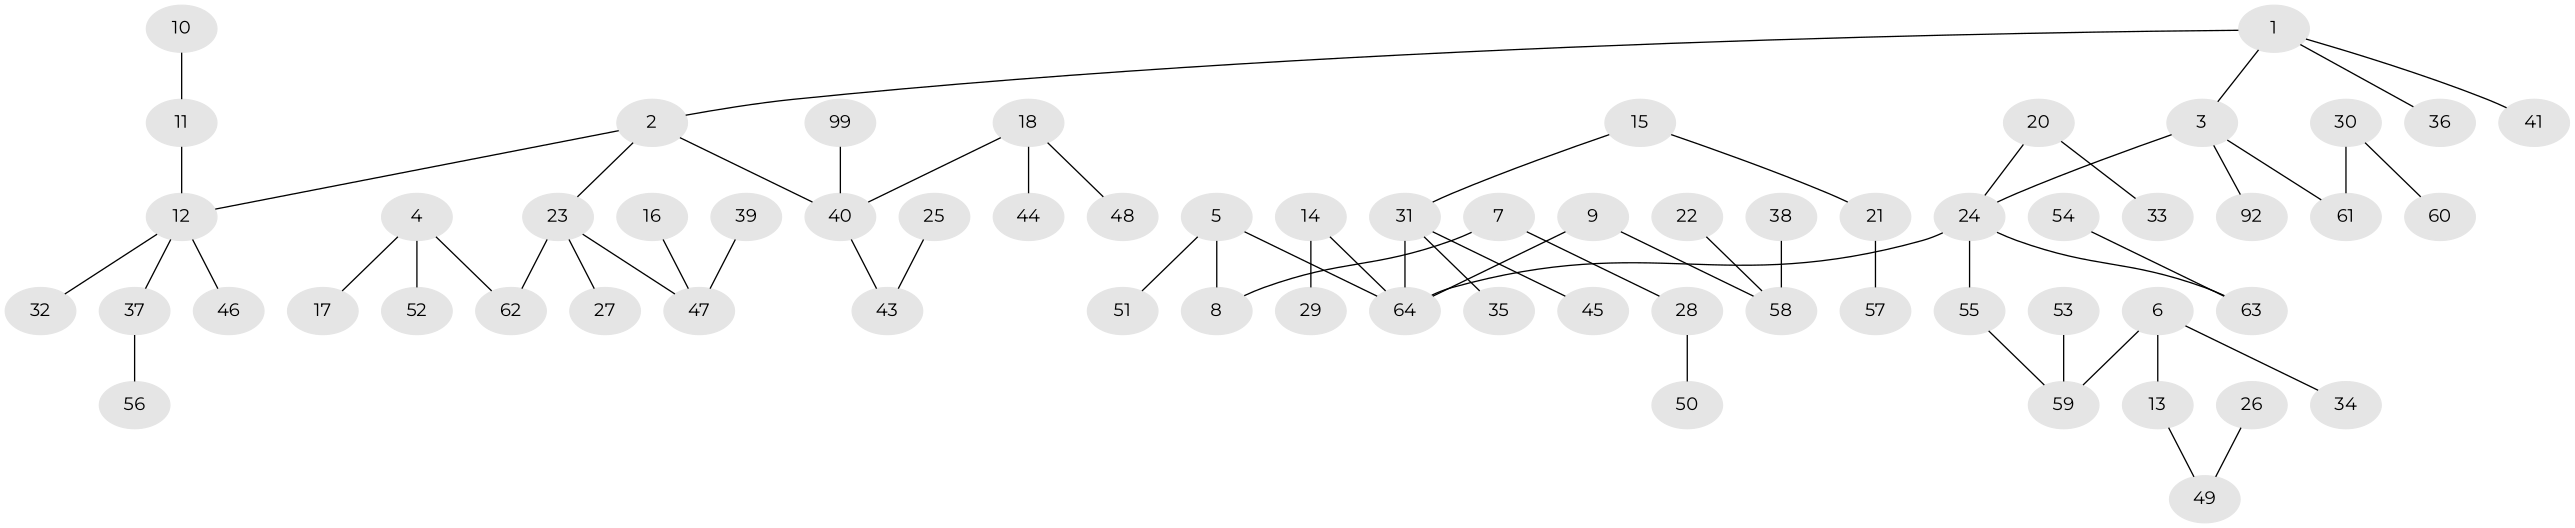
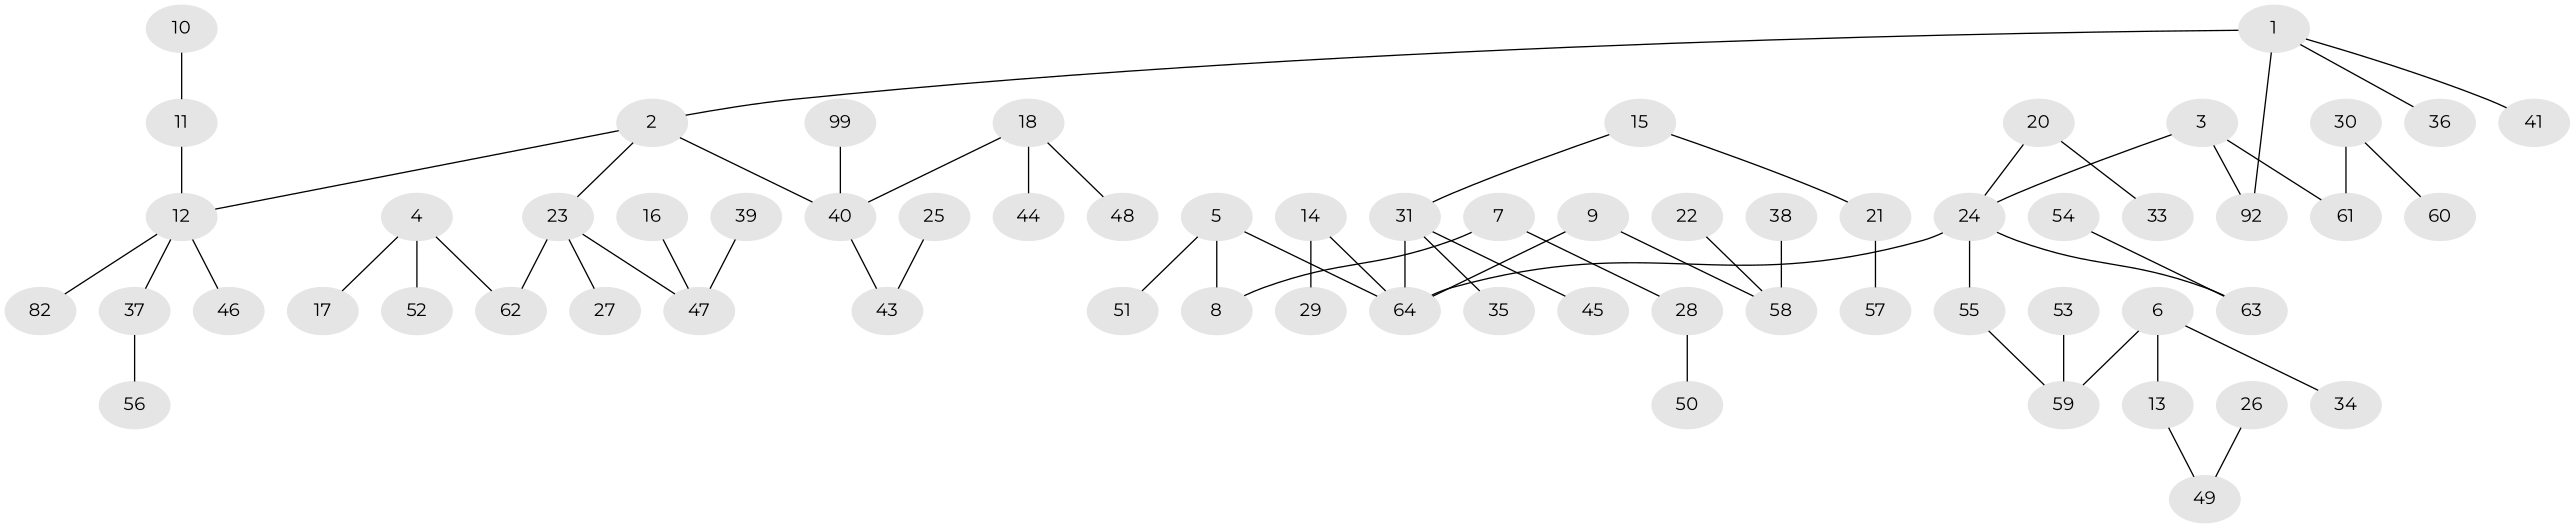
edge "1" -- "3": now "1" -- "92"
node "32": label "32" -> "82"
